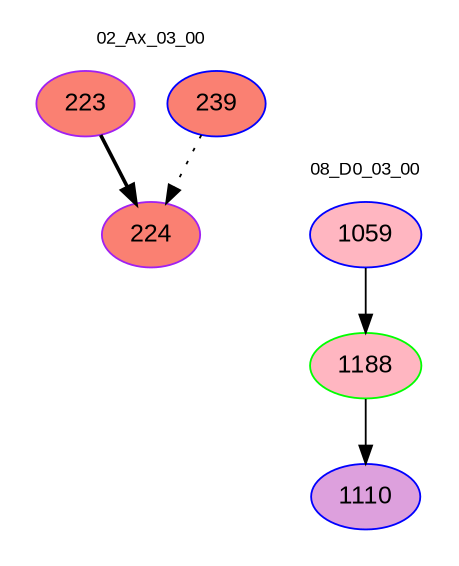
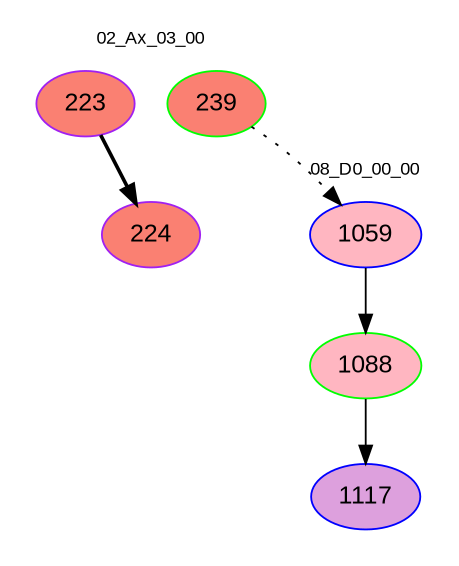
node "239": color blue -> green
edge "239" -> "224": now "239" -> "1059"
cluster "08_D0_03_00": label "08_D0_03_00" -> "08_D0_00_00"
node "1188": label "1188" -> "1088"
node "1110": label "1110" -> "1117"
